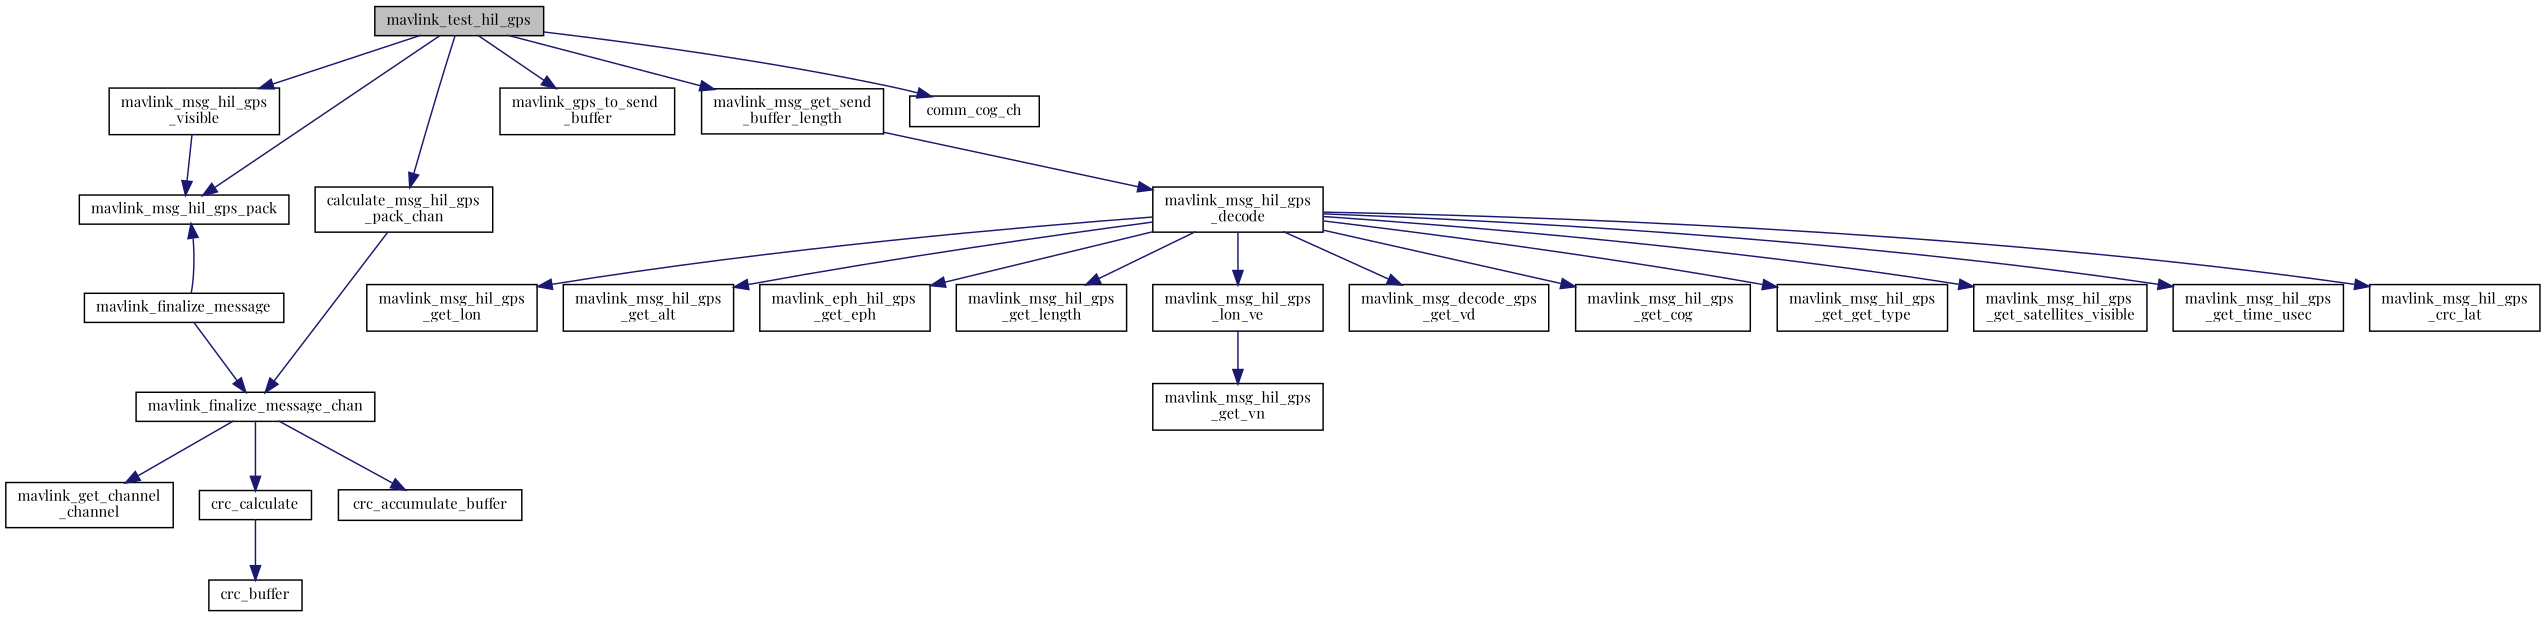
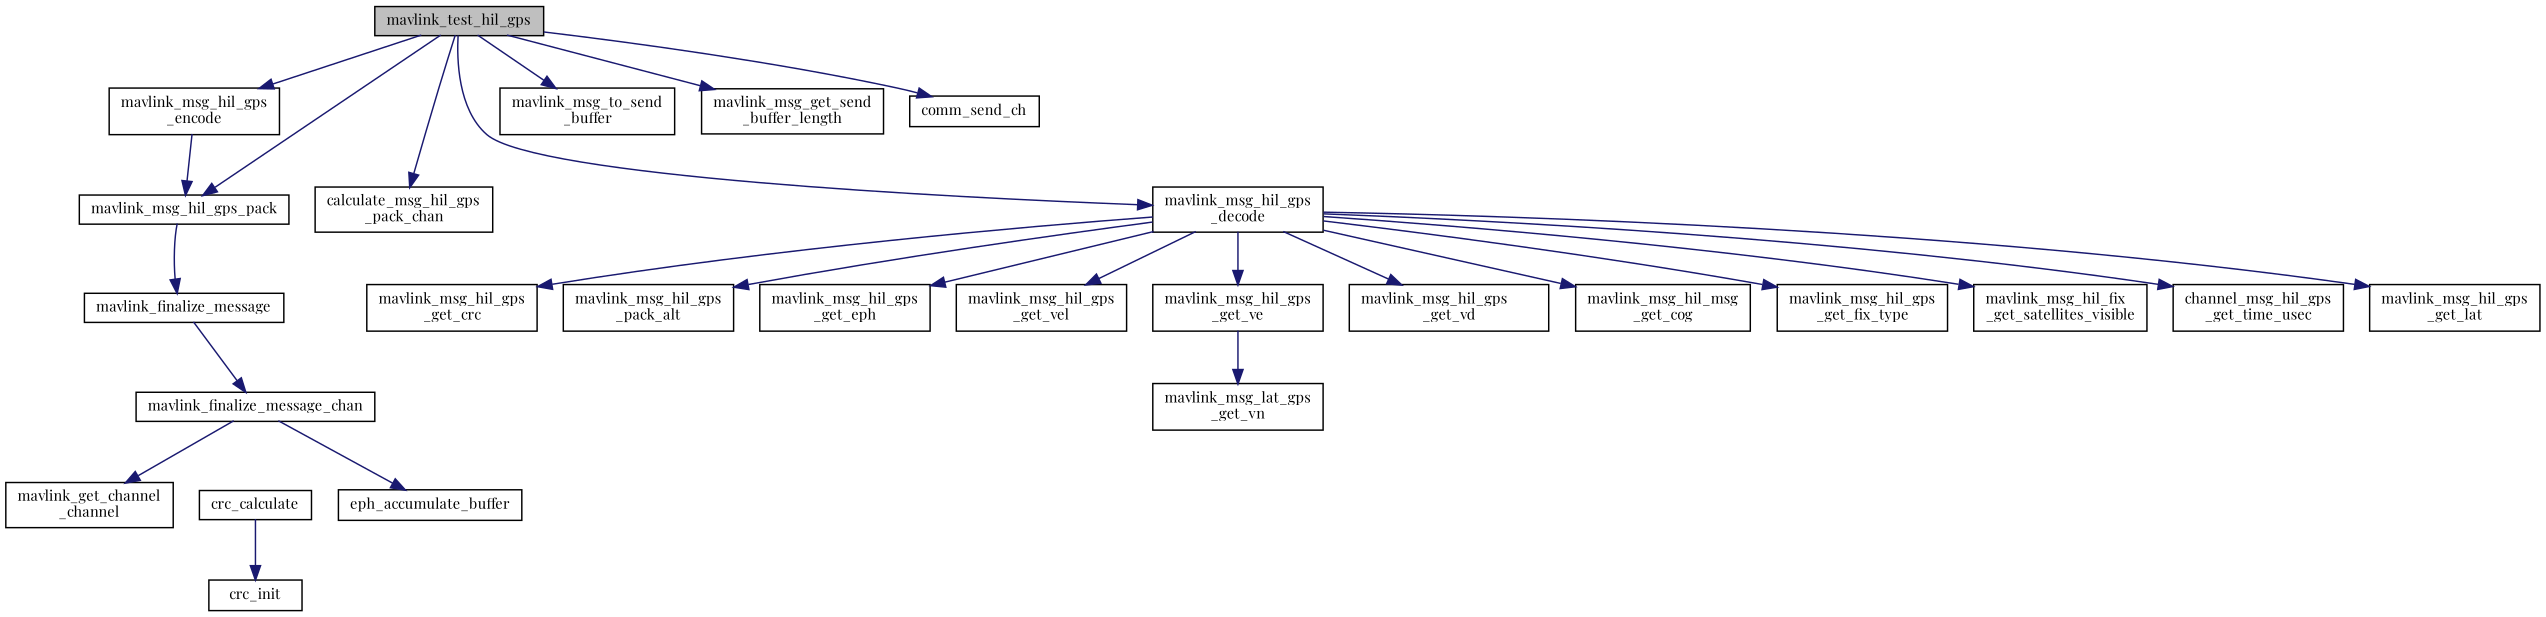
node "mavlink_msg_hil_gps _visible": label "mavlink_msg_hil_gps _visible" -> "mavlink_msg_hil_gps _encode"
node "mavlink_gps_to_send _buffer": label "mavlink_gps_to_send _buffer" -> "mavlink_msg_to_send _buffer"
node "comm_cog_ch": label "comm_cog_ch" -> "comm_send_ch"
edge "mavlink_msg_get_send _buffer_length" -> "mavlink_msg_hil_gps _decode": now "mavlink_test_hil_gps" -> "mavlink_msg_hil_gps _decode"
edge "mavlink_finalize_message" -> "mavlink_msg_hil_gps_pack": reversed
edge "calculate_msg_hil_gps _pack_chan" -> "mavlink_finalize_message_chan": removed
node "mavlink_msg_hil_gps _get_lon": label "mavlink_msg_hil_gps _get_lon" -> "mavlink_msg_hil_gps _get_crc"
node "mavlink_msg_hil_gps _get_alt": label "mavlink_msg_hil_gps _get_alt" -> "mavlink_msg_hil_gps _pack_alt"
node "mavlink_eph_hil_gps _get_eph": label "mavlink_eph_hil_gps _get_eph" -> "mavlink_msg_hil_gps _get_eph"
node "mavlink_msg_hil_gps _get_length": label "mavlink_msg_hil_gps _get_length" -> "mavlink_msg_hil_gps _get_vel"
node "mavlink_msg_hil_gps _lon_ve": label "mavlink_msg_hil_gps _lon_ve" -> "mavlink_msg_hil_gps _get_ve"
node "mavlink_msg_decode_gps _get_vd": label "mavlink_msg_decode_gps _get_vd" -> "mavlink_msg_hil_gps _get_vd"
node "mavlink_msg_hil_gps _get_cog": label "mavlink_msg_hil_gps _get_cog" -> "mavlink_msg_hil_msg _get_cog"
node "mavlink_msg_hil_gps _get_get_type": label "mavlink_msg_hil_gps _get_get_type" -> "mavlink_msg_hil_gps _get_fix_type"
node "mavlink_msg_hil_gps _get_satellites_visible": label "mavlink_msg_hil_gps _get_satellites_visible" -> "mavlink_msg_hil_fix _get_satellites_visible"
node "mavlink_msg_hil_gps _get_time_usec": label "mavlink_msg_hil_gps _get_time_usec" -> "channel_msg_hil_gps _get_time_usec"
node "mavlink_msg_hil_gps _crc_lat": label "mavlink_msg_hil_gps _crc_lat" -> "mavlink_msg_hil_gps _get_lat"
node "mavlink_msg_hil_gps _get_vn": label "mavlink_msg_hil_gps _get_vn" -> "mavlink_msg_lat_gps _get_vn"
edge "mavlink_finalize_message_chan" -> "crc_calculate": removed
node "crc_accumulate_buffer": label "crc_accumulate_buffer" -> "eph_accumulate_buffer"
node "crc_buffer": label "crc_buffer" -> "crc_init"
